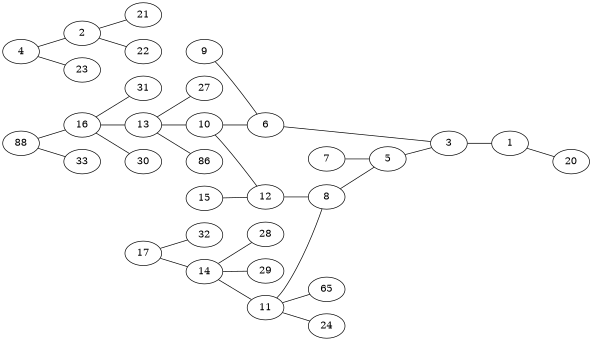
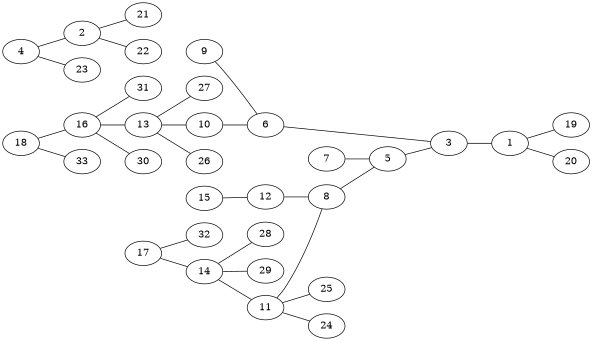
node "19": added
node "88": label "88" -> "18"
edge "10" -- "12": removed
node "86": label "86" -> "26"
node "65": label "65" -> "25"
